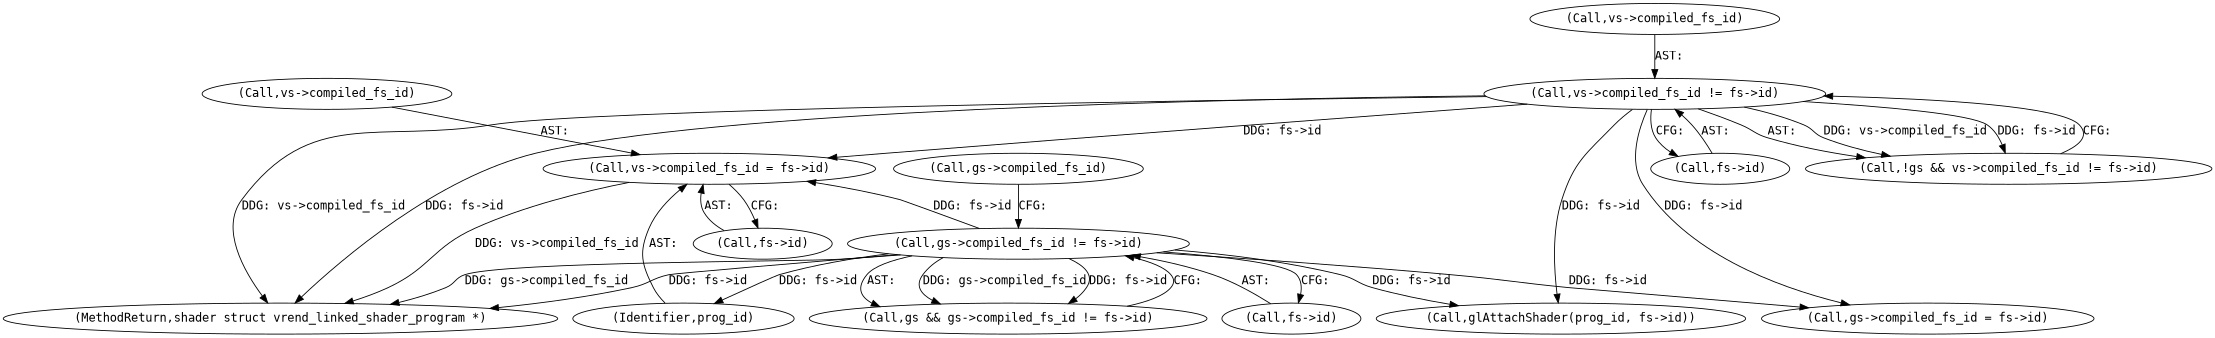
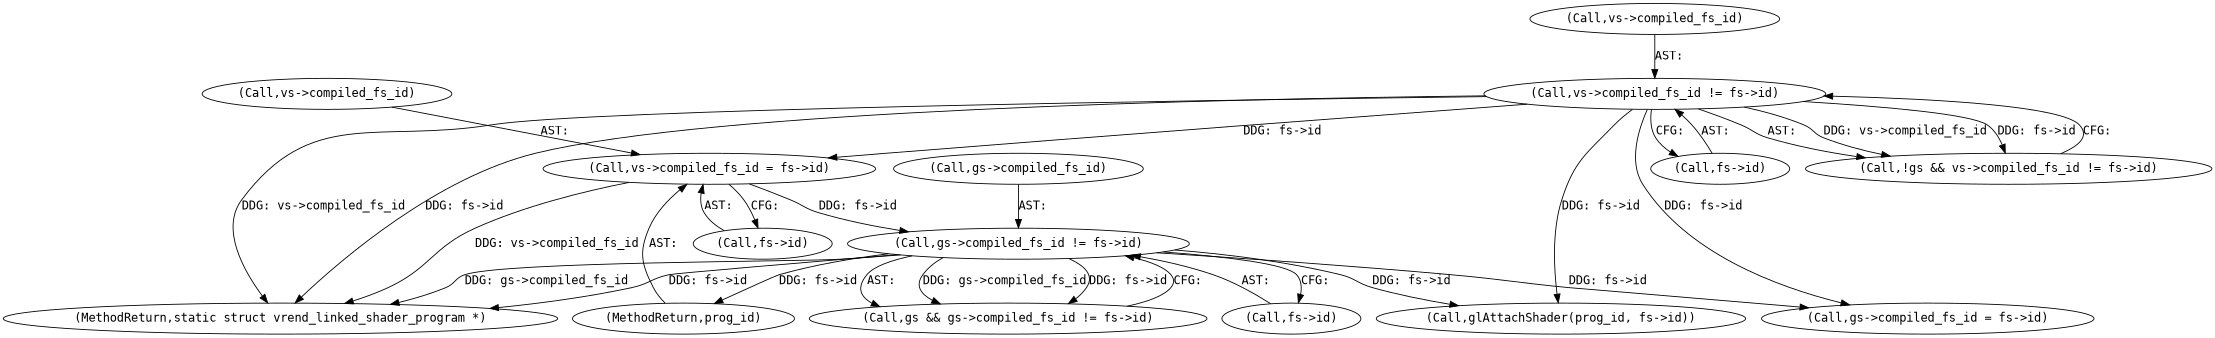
edge "(Call,gs->compiled_fs_id != fs->id)" -> "(Call,vs->compiled_fs_id = fs->id)": reversed
edge "(Call,gs->compiled_fs_id)" -> "(Call,gs->compiled_fs_id != fs->id)": label "CFG: " -> "AST: "
node "(MethodReturn,shader struct vrend_linked_shader_program *)": label "(MethodReturn,shader struct vrend_linked_shader_program *)" -> "(MethodReturn,static struct vrend_linked_shader_program *)"
node "(Identifier,prog_id)": label "(Identifier,prog_id)" -> "(MethodReturn,prog_id)"
